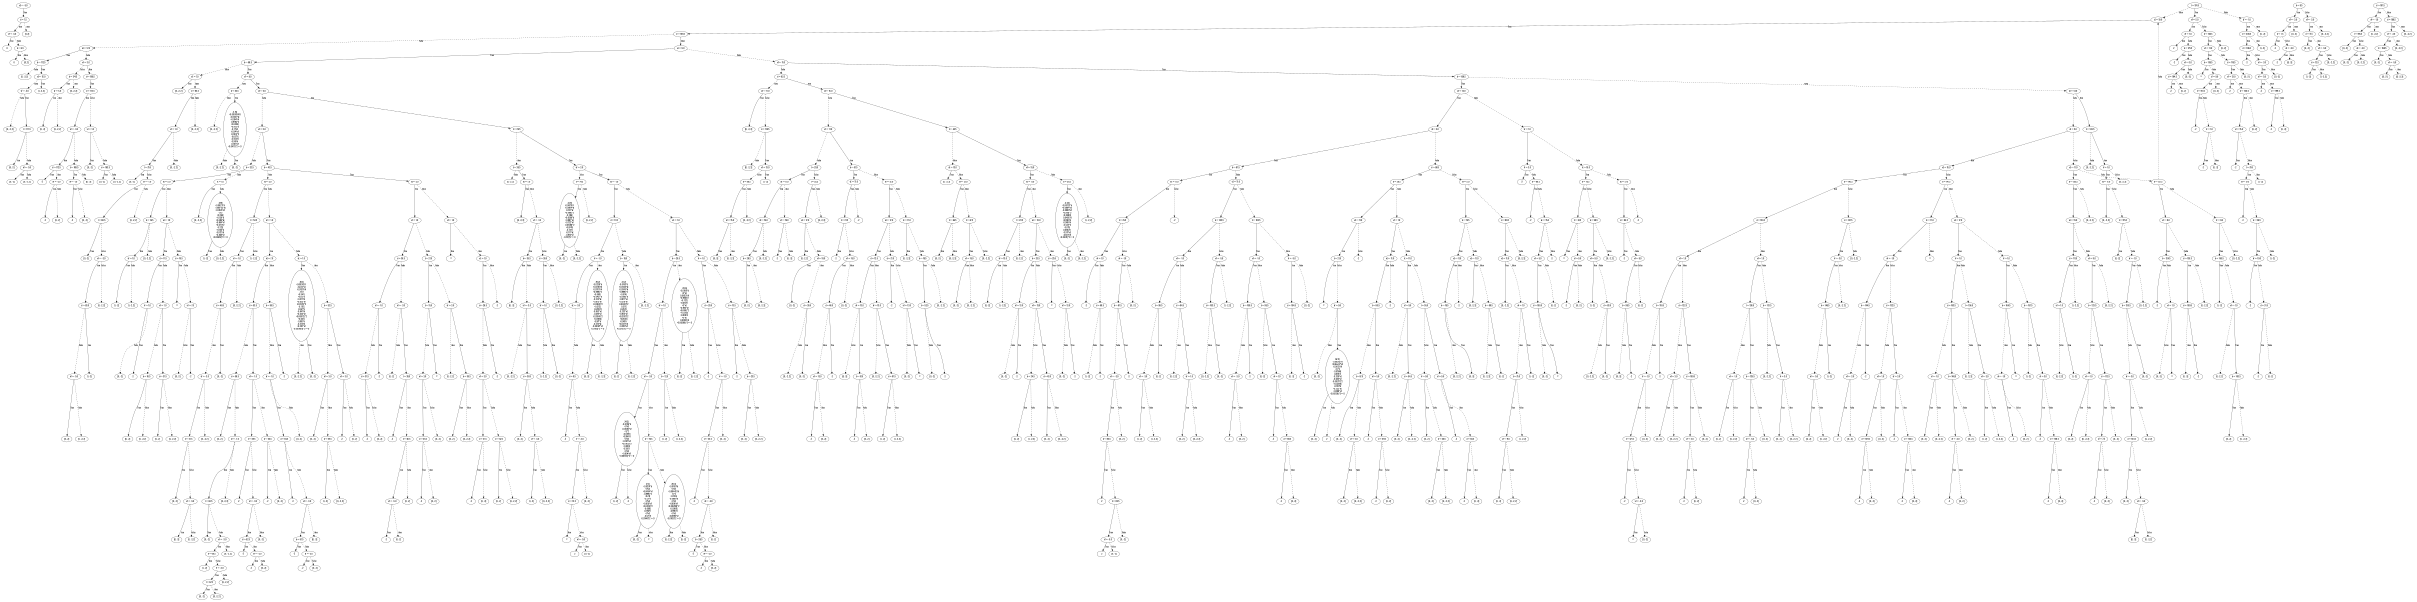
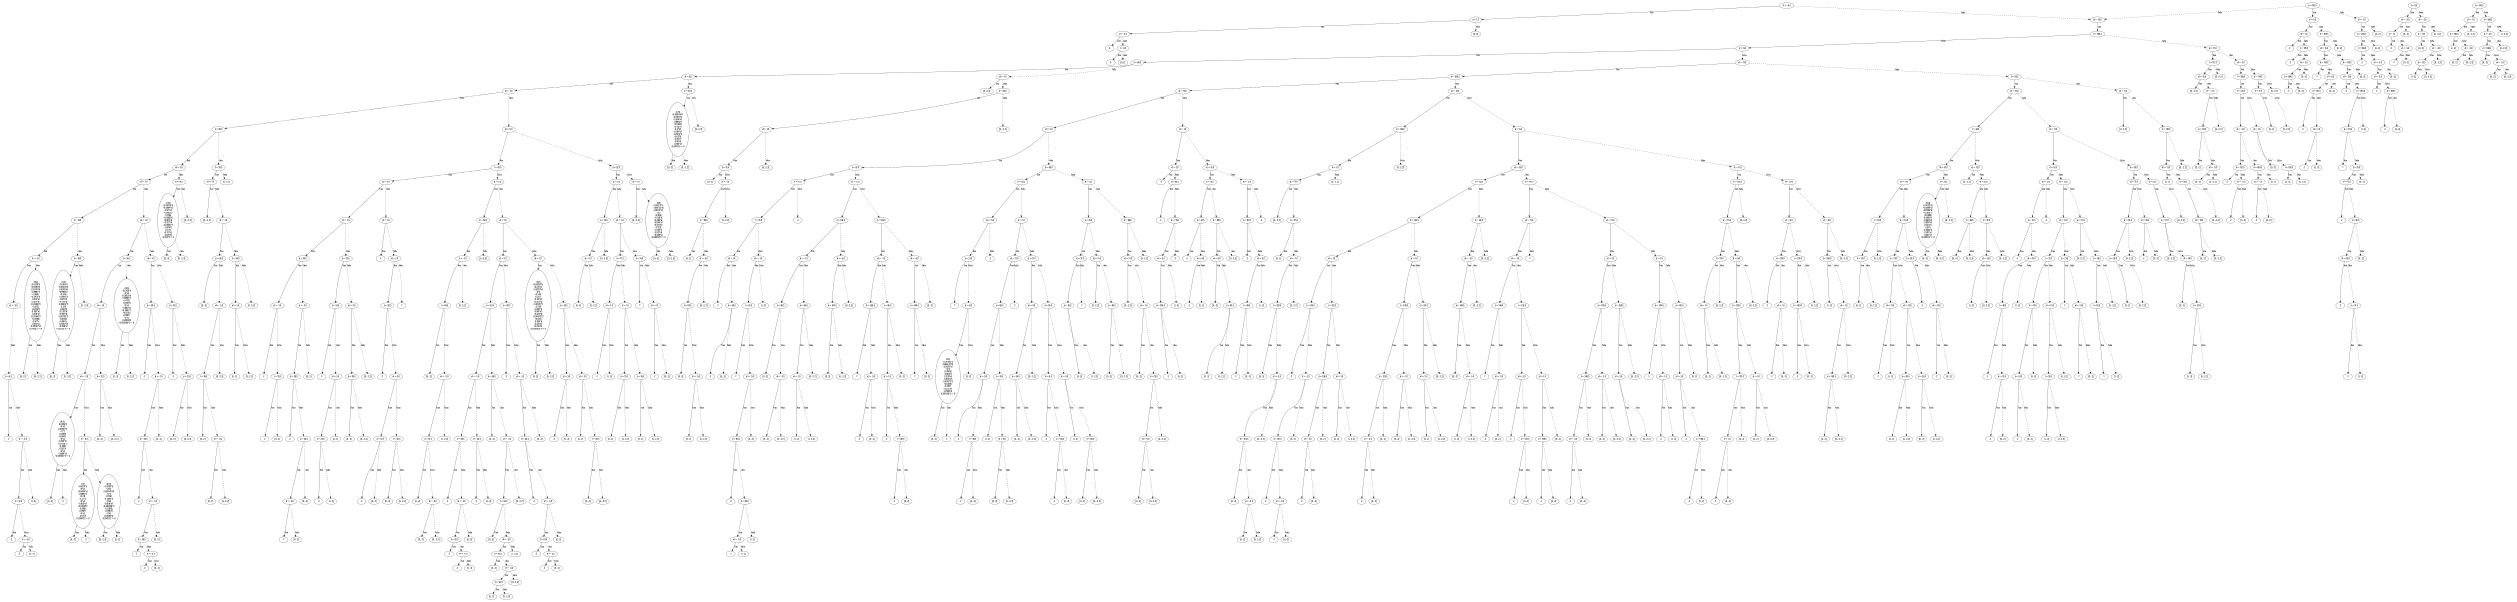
edge "d <= 137.5" -> "vE <= 19.0": now "vE <= -5.0" -> "vE <= 19.0"
